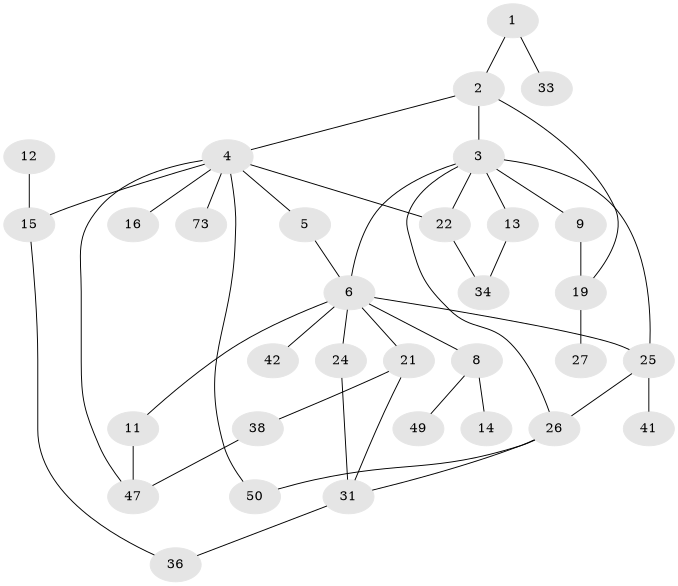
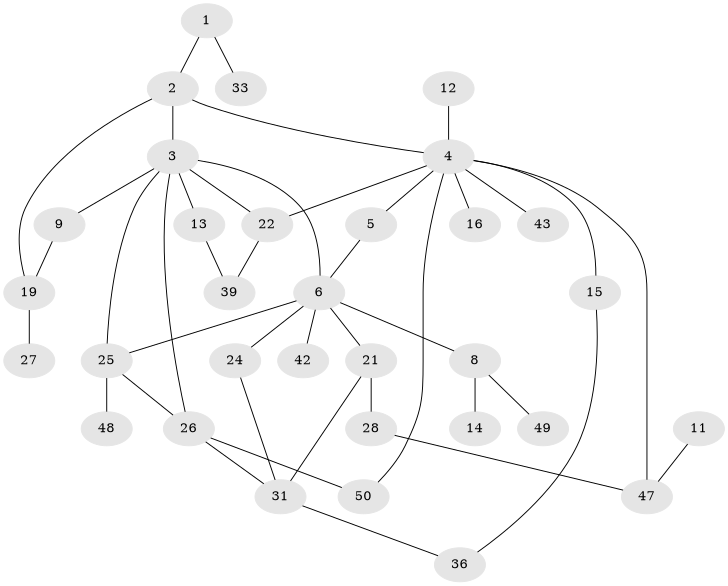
edge "12" -- "15": now "12" -- "4"
node "73": label "73" -> "43"
node "34": label "34" -> "39"
edge "6" -- "11": removed
node "38": label "38" -> "28"
node "41": label "41" -> "48"
